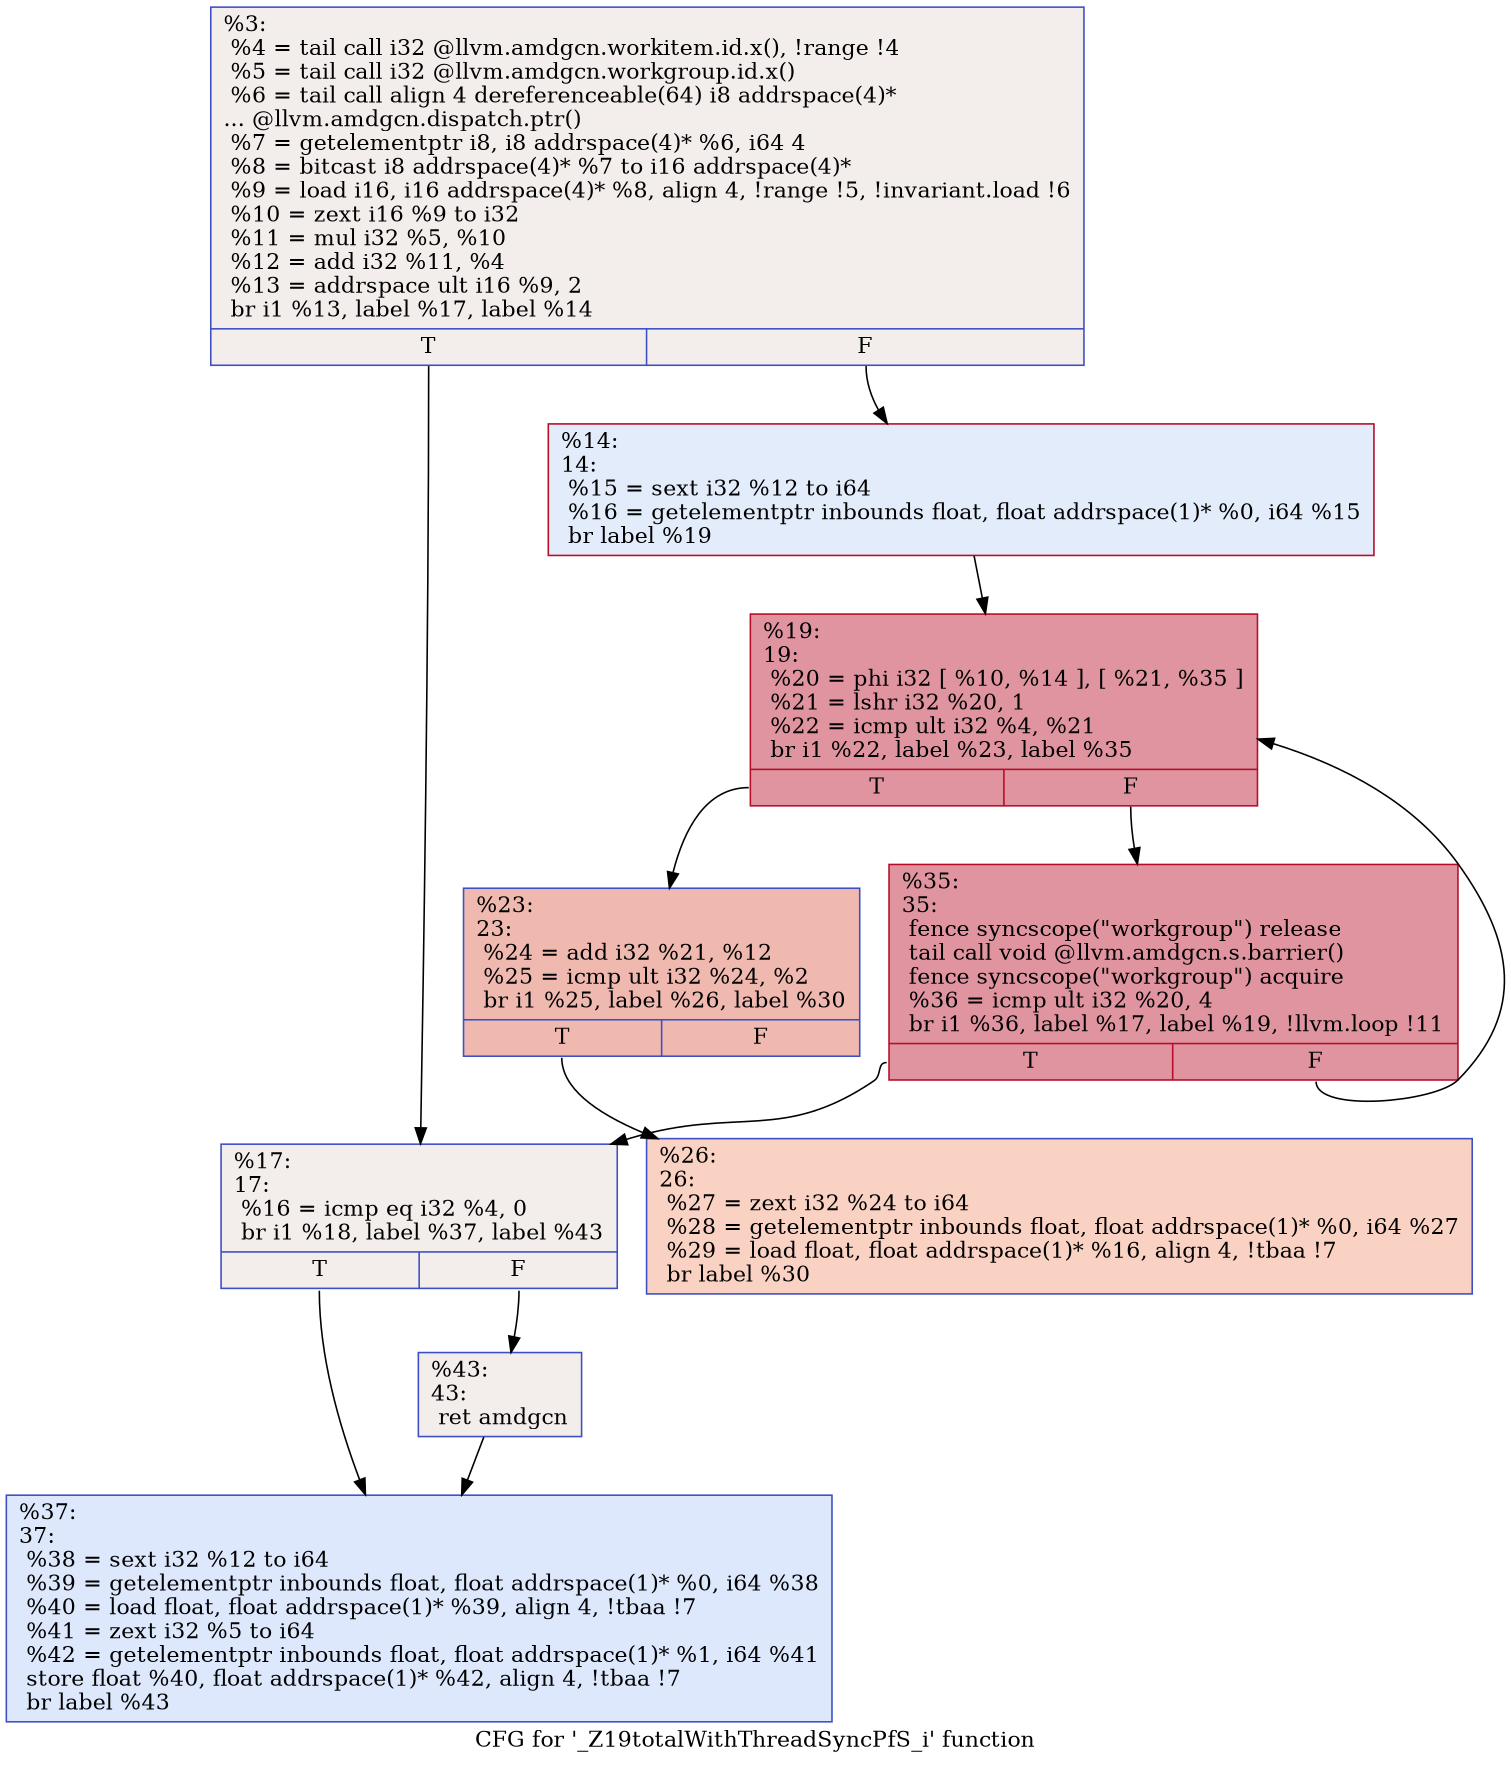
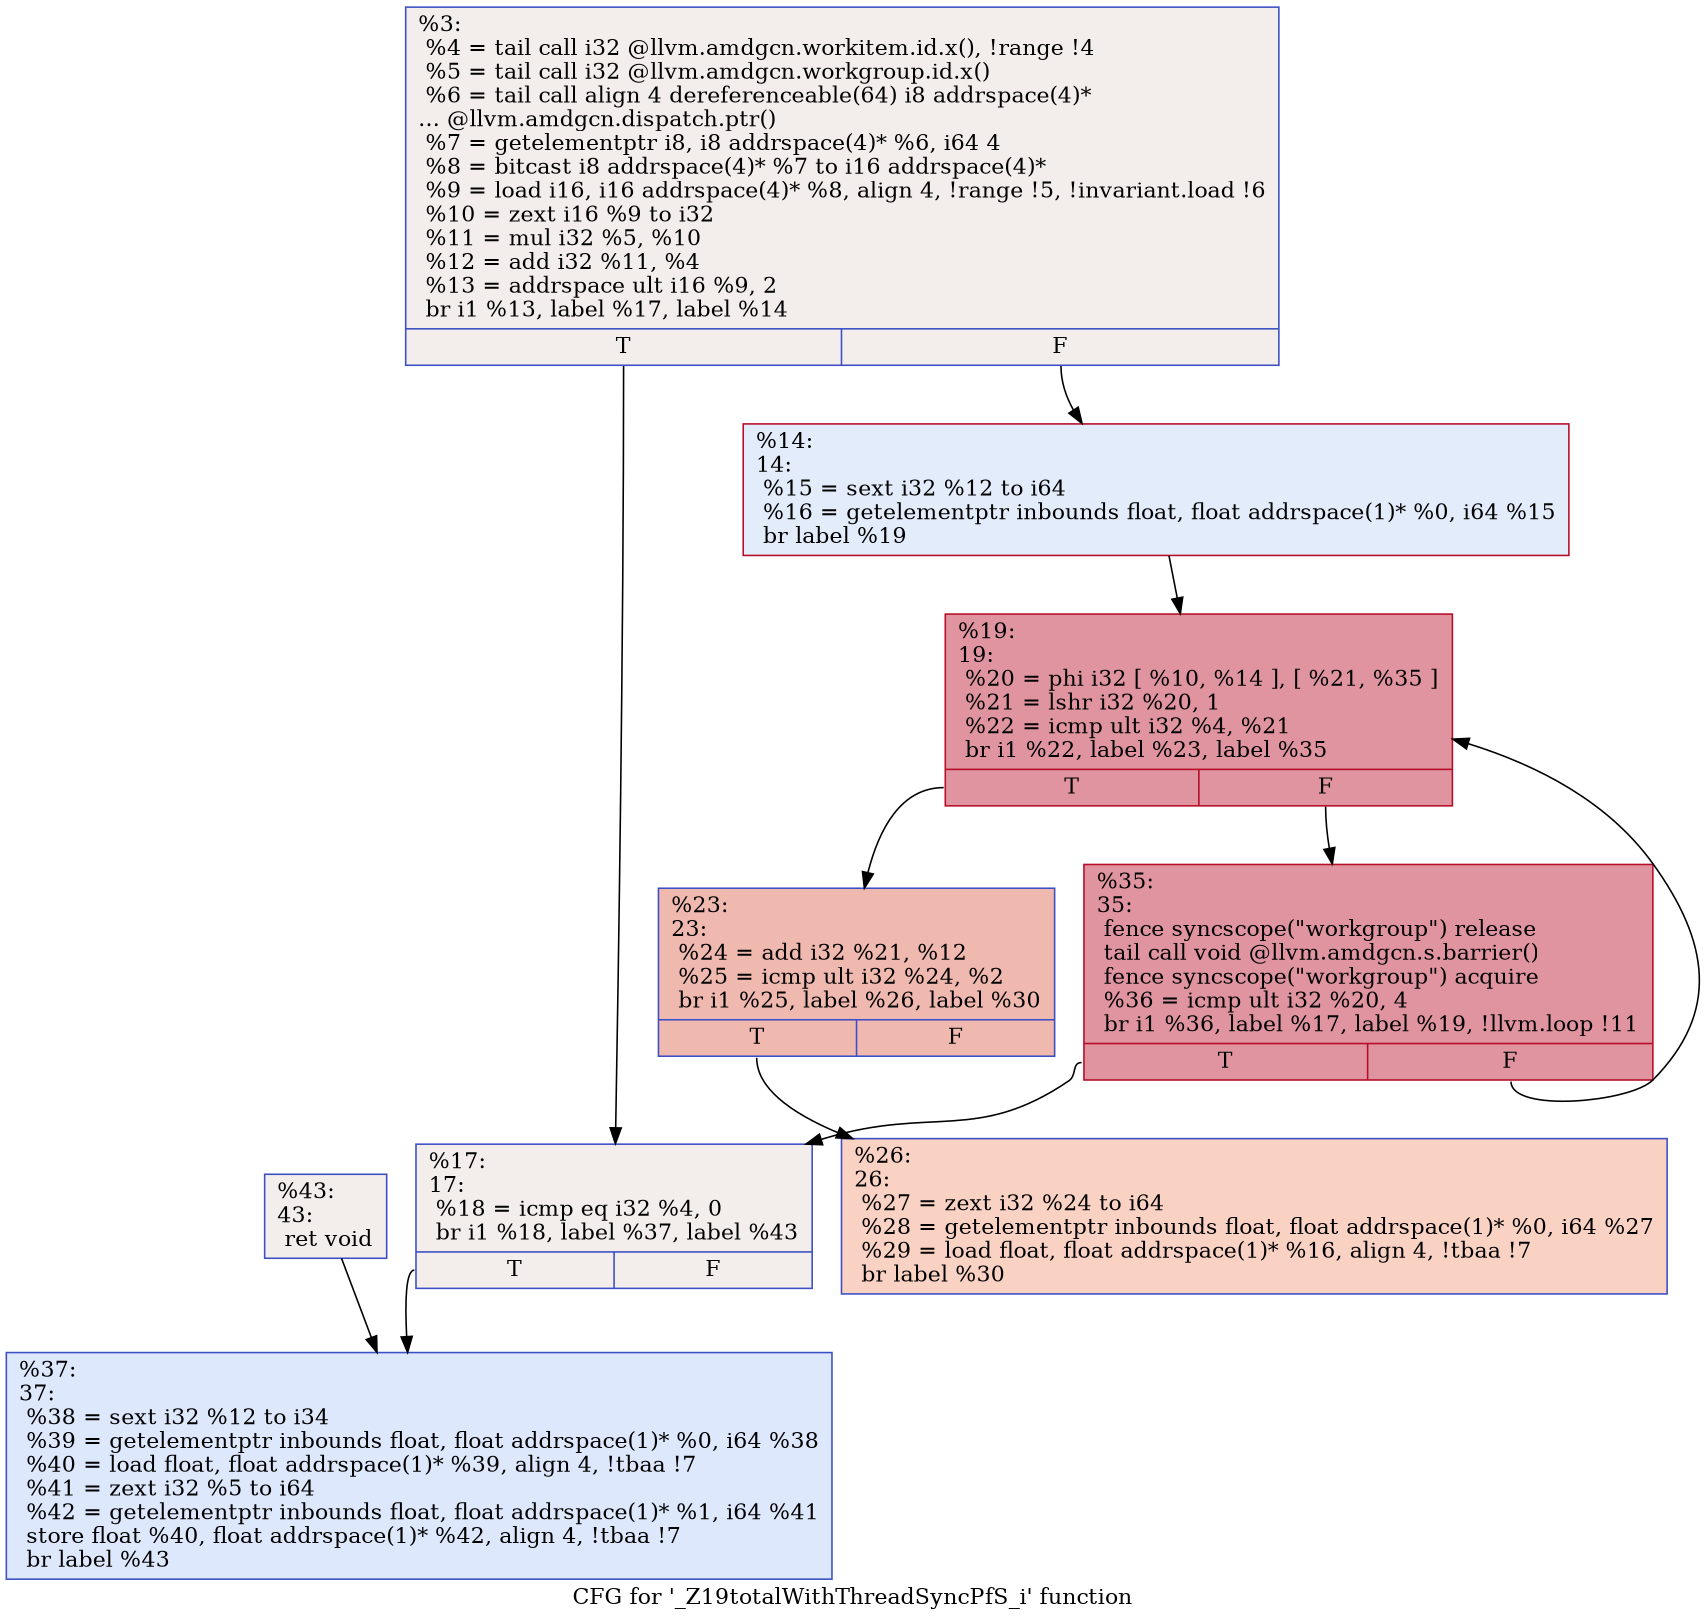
node "%17:": text "%16 = icmp eq i32 %4, 0" -> "%18 = icmp eq i32 %4, 0"
edge "%17:" -> "%43:": removed
node "%43:": text "ret amdgcn" -> "ret void"
node "%37:": text "%38 = sext i32 %12 to i64" -> "%38 = sext i32 %12 to i34"
